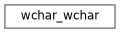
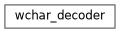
node "wchar_wchar": label "wchar_wchar" -> "wchar_decoder"
